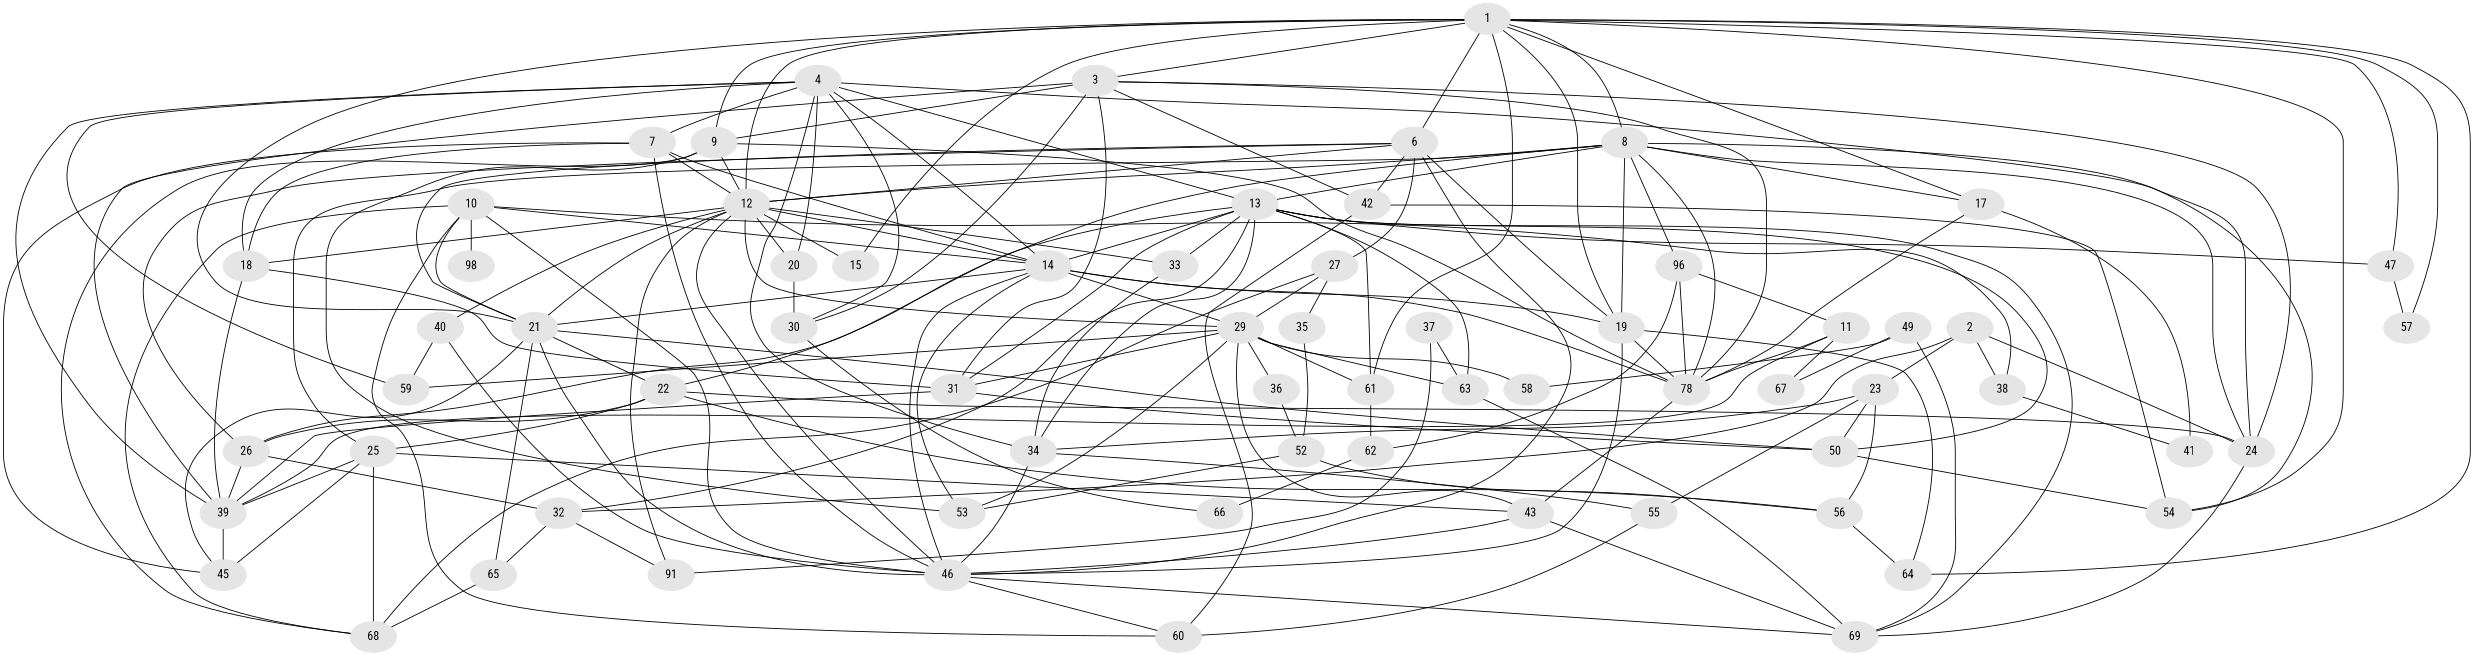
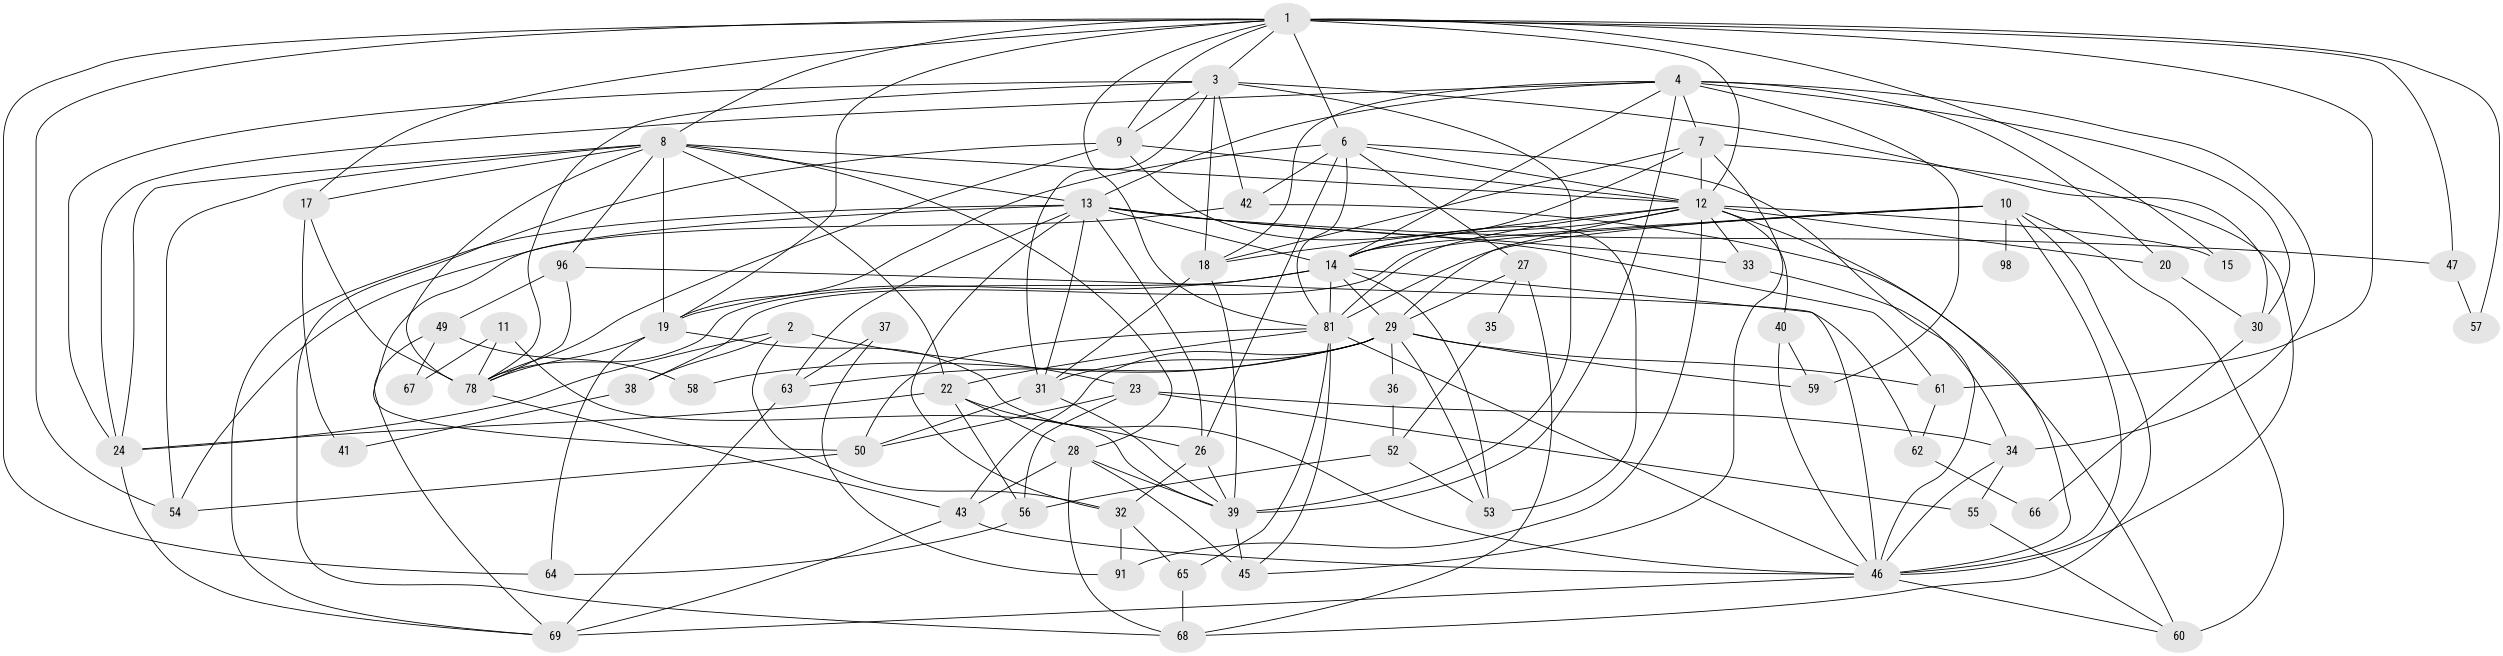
edge "3" -- "18": added
edge "96" -- "11": now "96" -- "49"
edge "13" -- "34": removed
node "21": label "21" -> "81"
node "25": label "25" -> "28"
